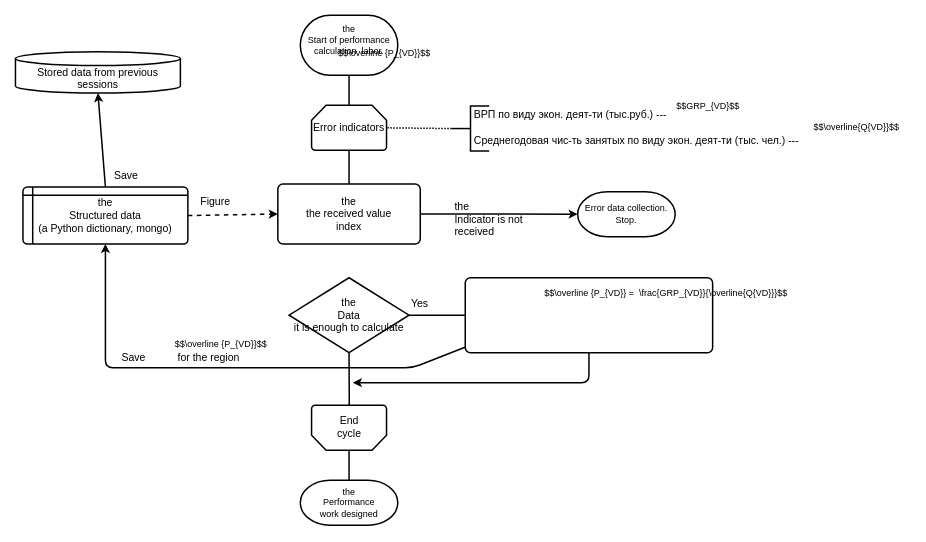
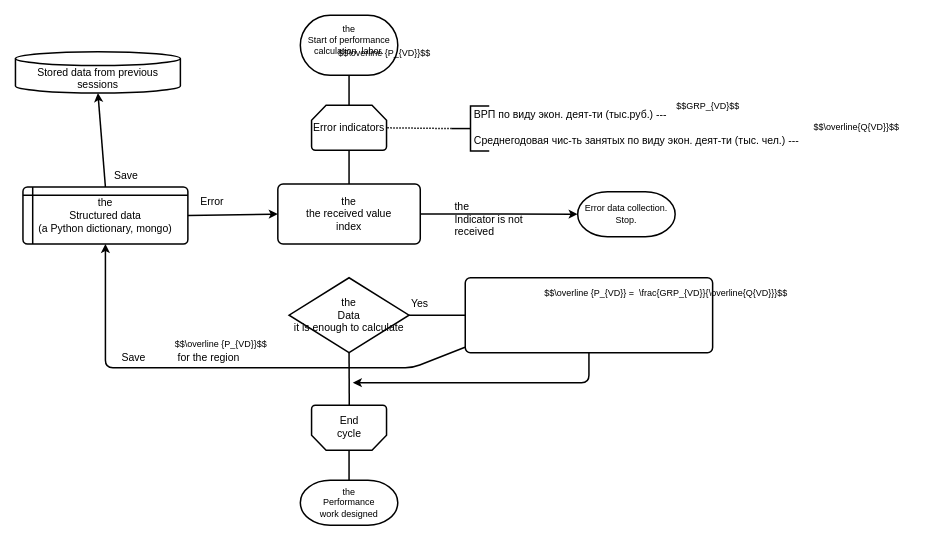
node "Figure": label "Figure" -> "Error"
edge "the Structured data (a Python dictionary, mongo)" -> "the the received value index": style dashed -> solid
